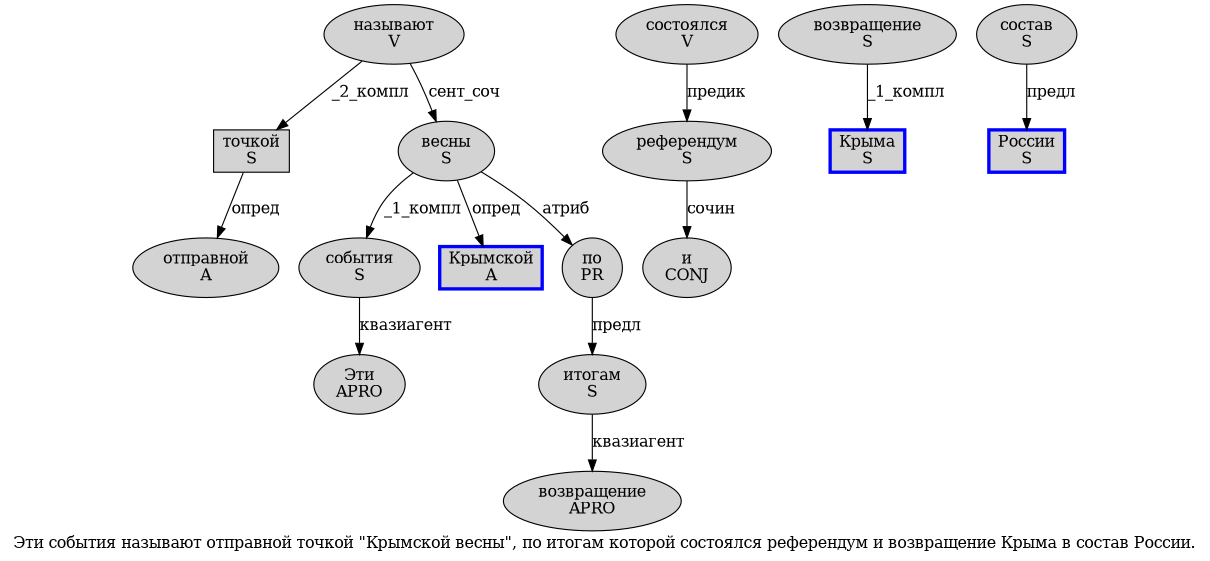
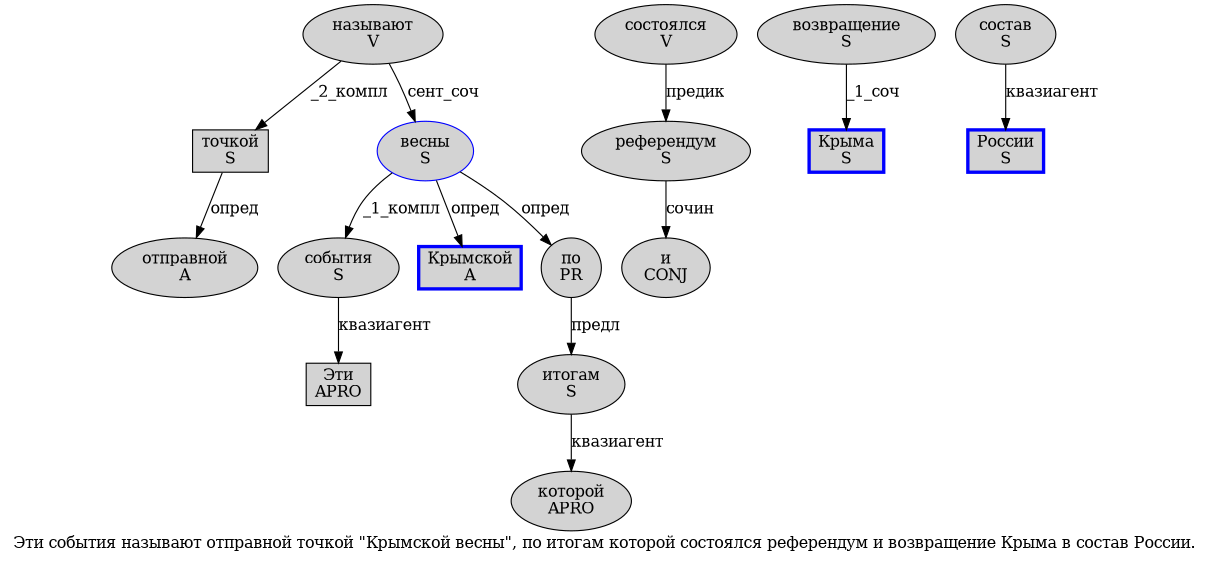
edge "возвращение S" -> "Крыма S": label "_1_компл" -> "_1_соч"
edge "состав S" -> "России S": label "предл" -> "квазиагент"
node "весны S": color black -> blue
edge "весны S" -> "по PR": label "атриб" -> "опред"
node "Эти APRO": shape ellipse -> box
node "возвращение APRO": label "возвращение APRO" -> "которой APRO"
